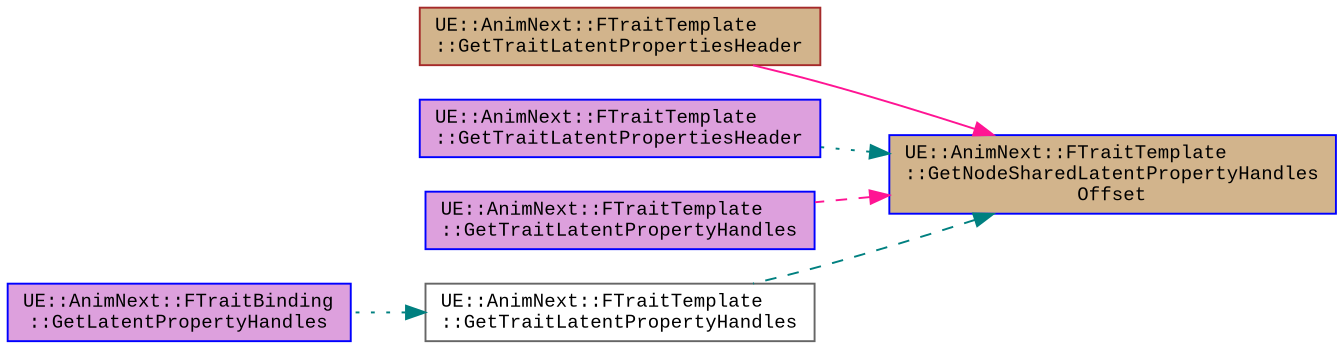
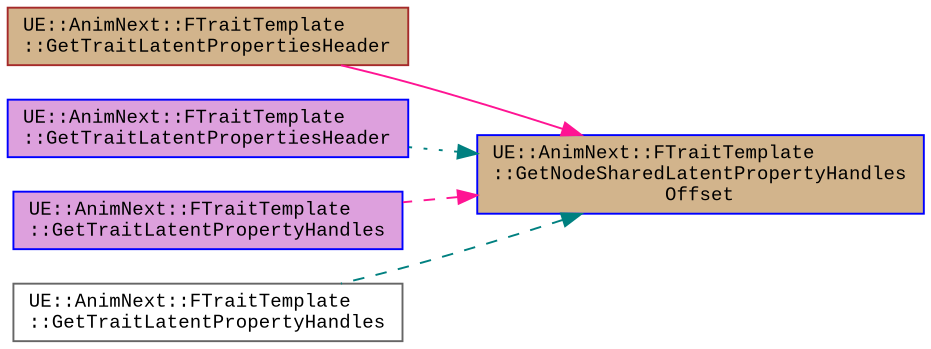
node "UE::AnimNext::FTraitBinding ::GetLatentPropertyHandles": removed
